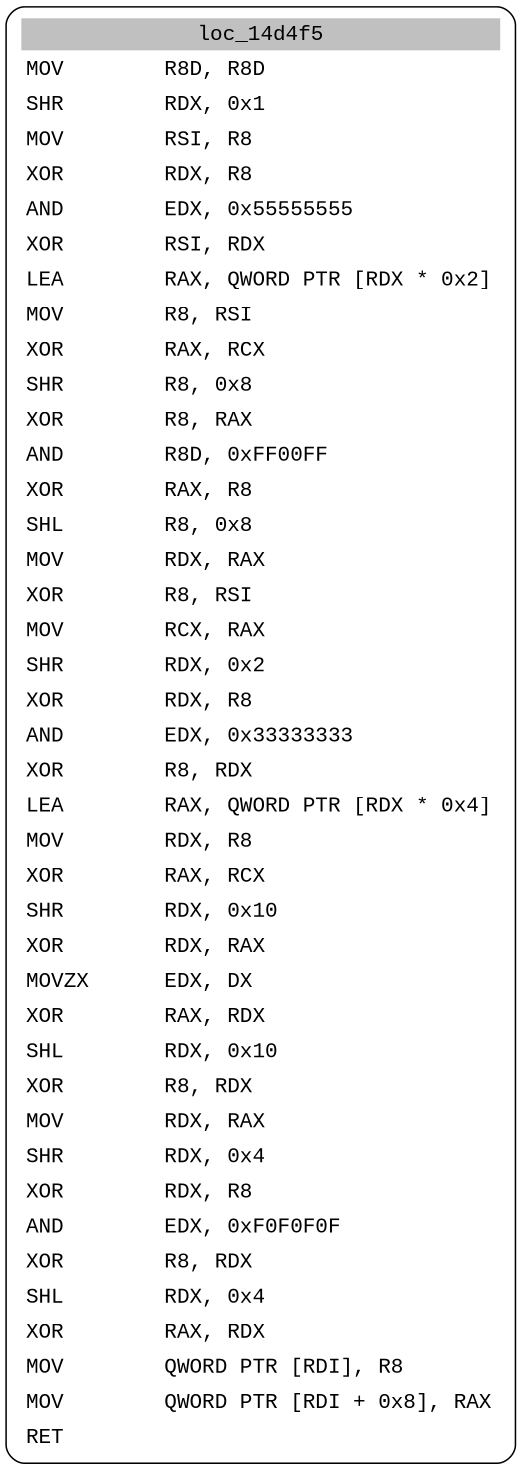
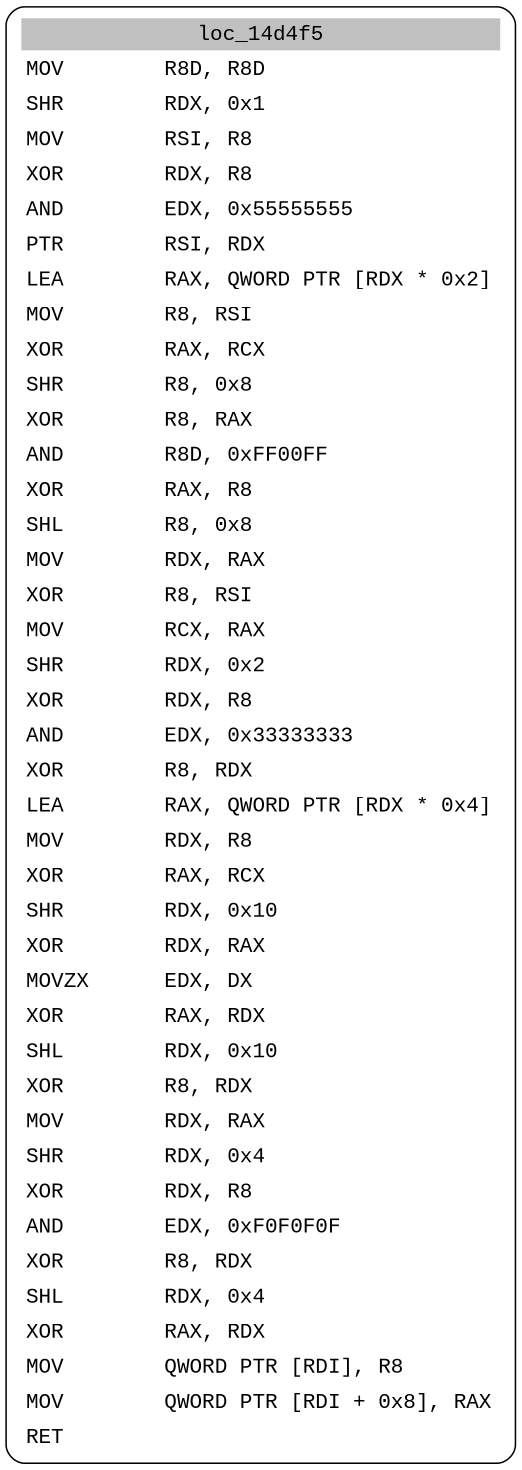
node "loc_14d4f5": text "XOR        RSI, RDX" -> "PTR        RSI, RDX"
